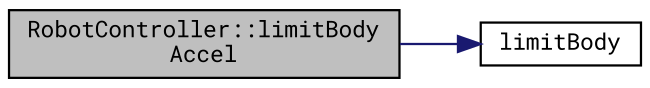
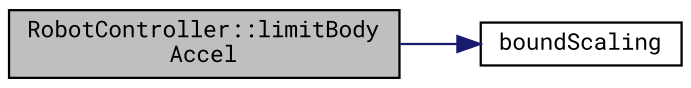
node "limitBody": label "limitBody" -> "boundScaling"
